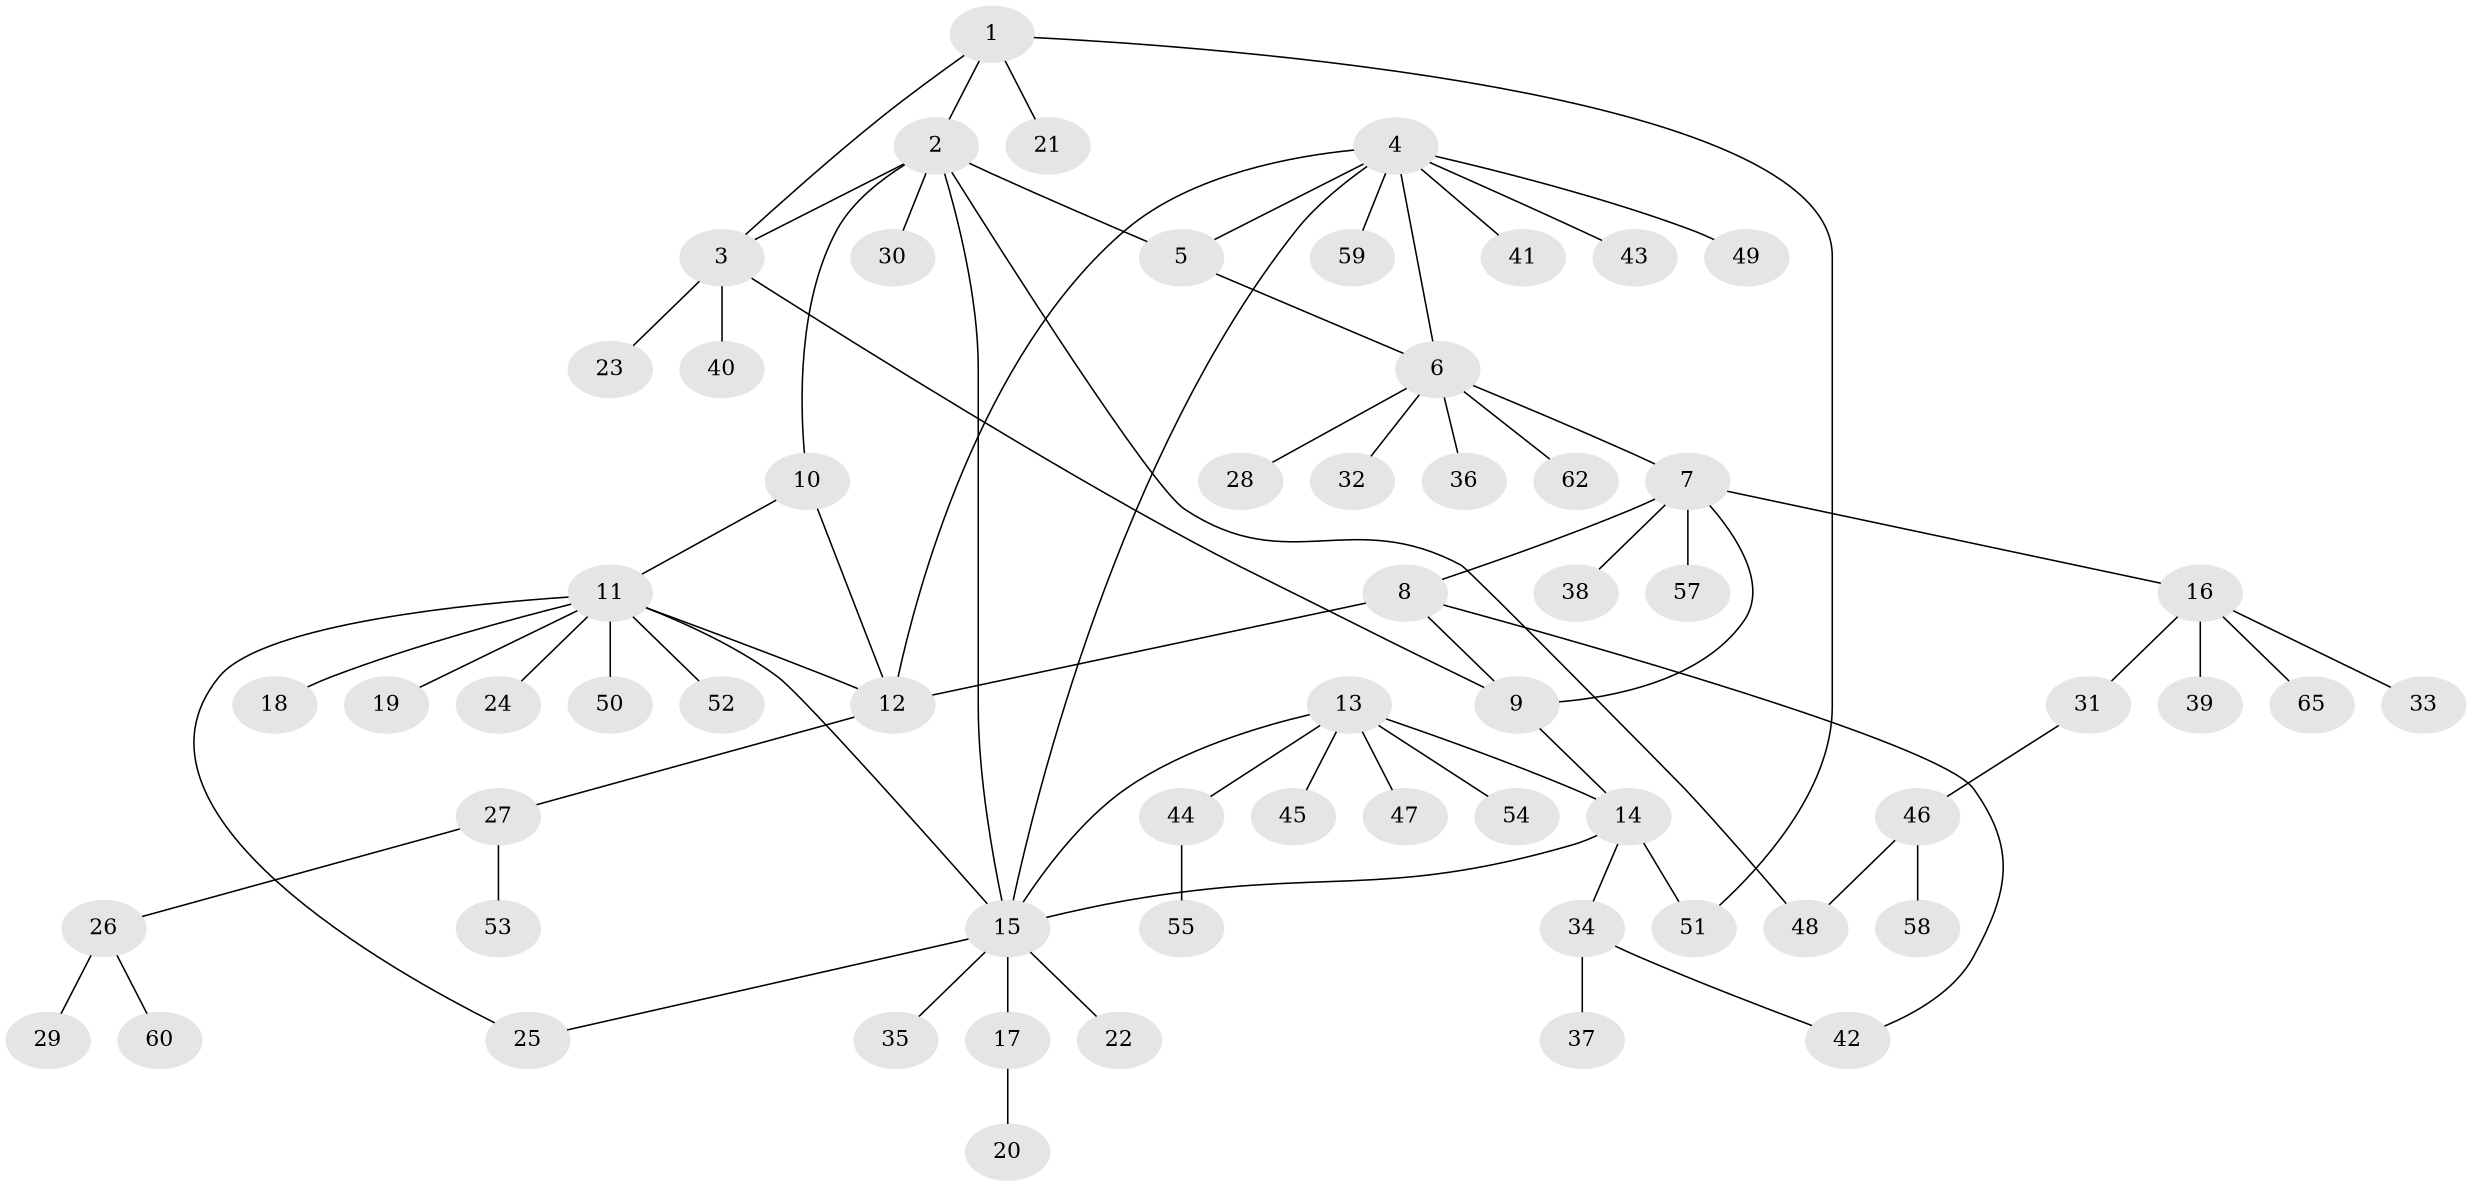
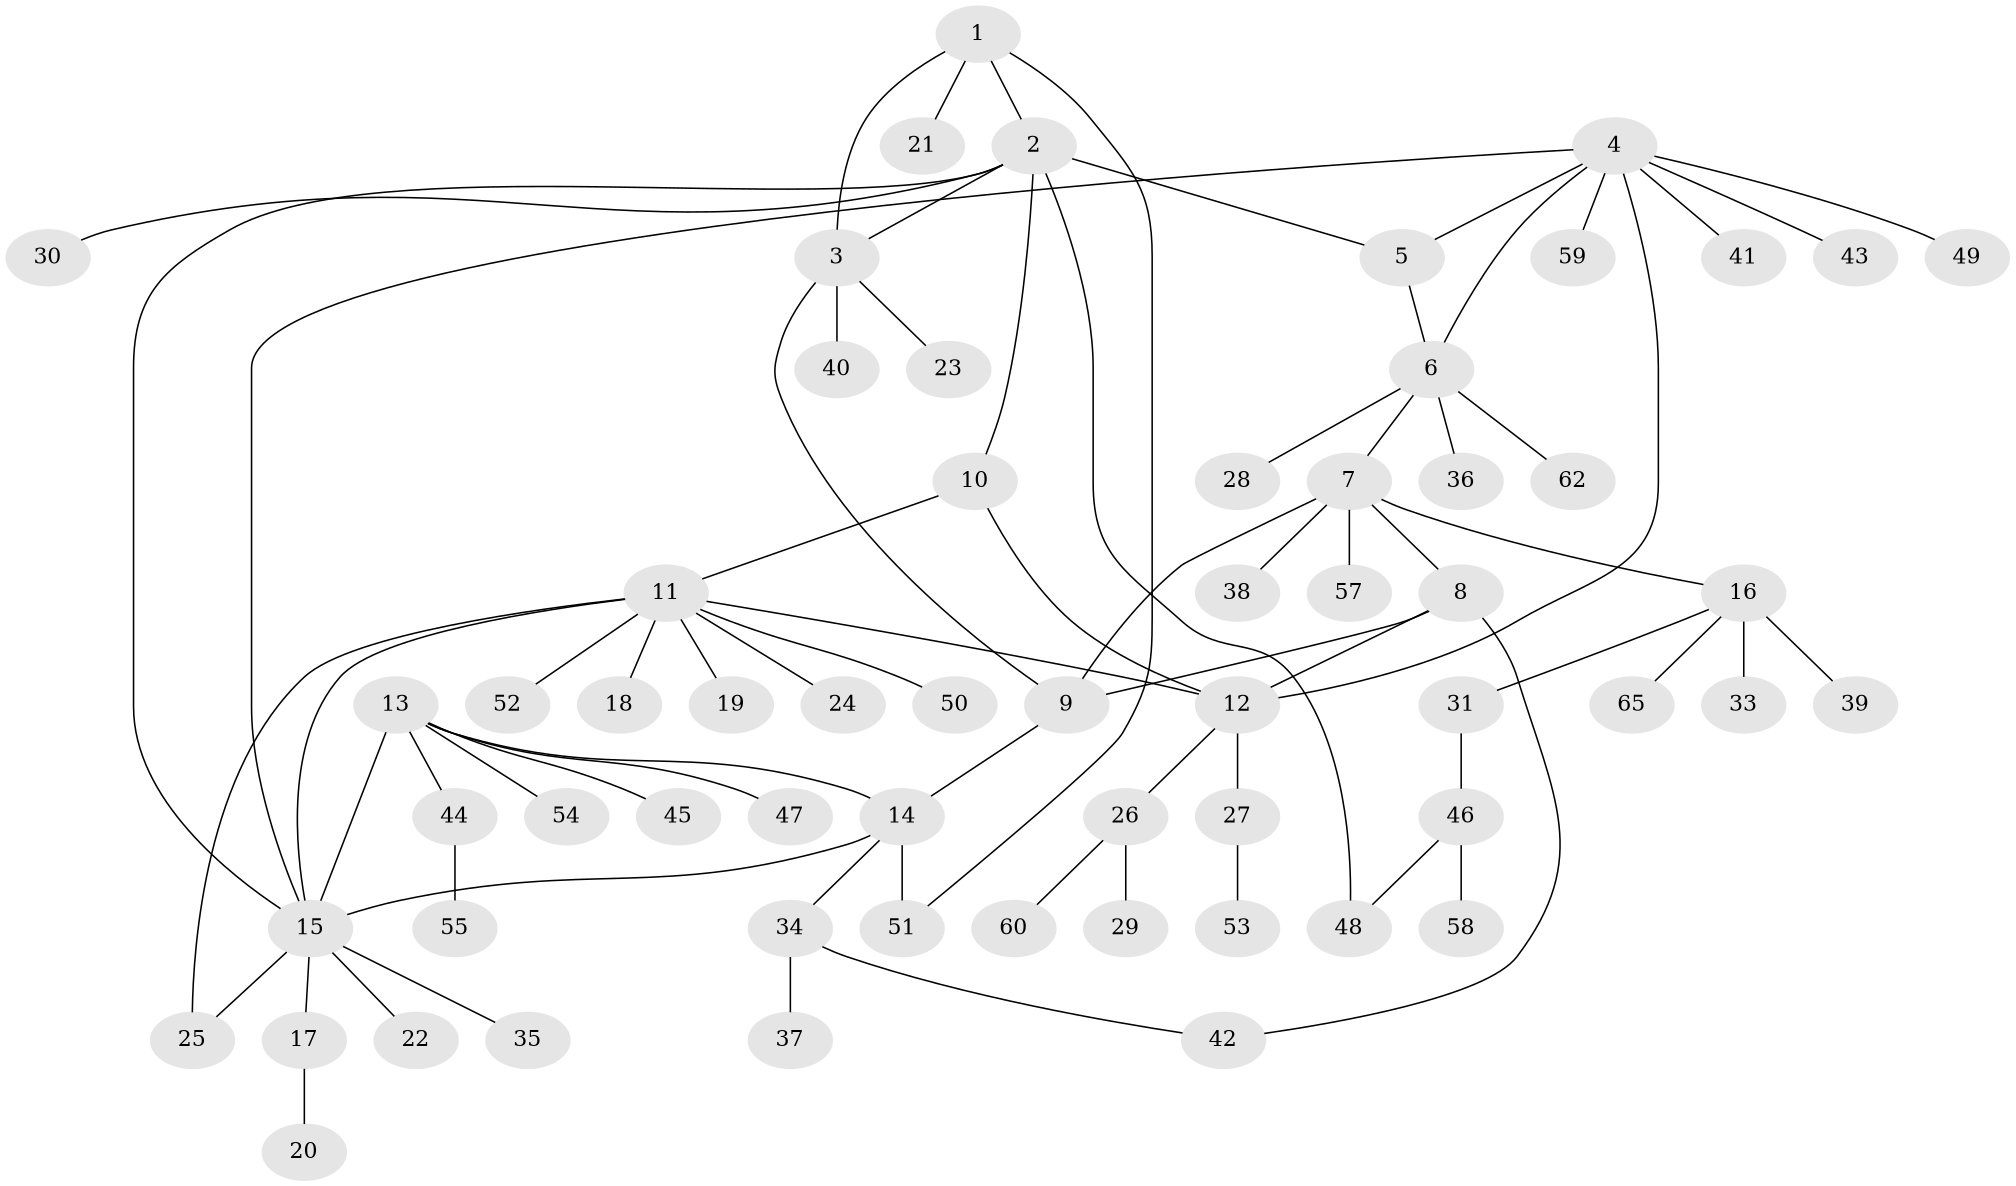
node "32": removed
edge "27" -- "26": now "12" -- "26"
